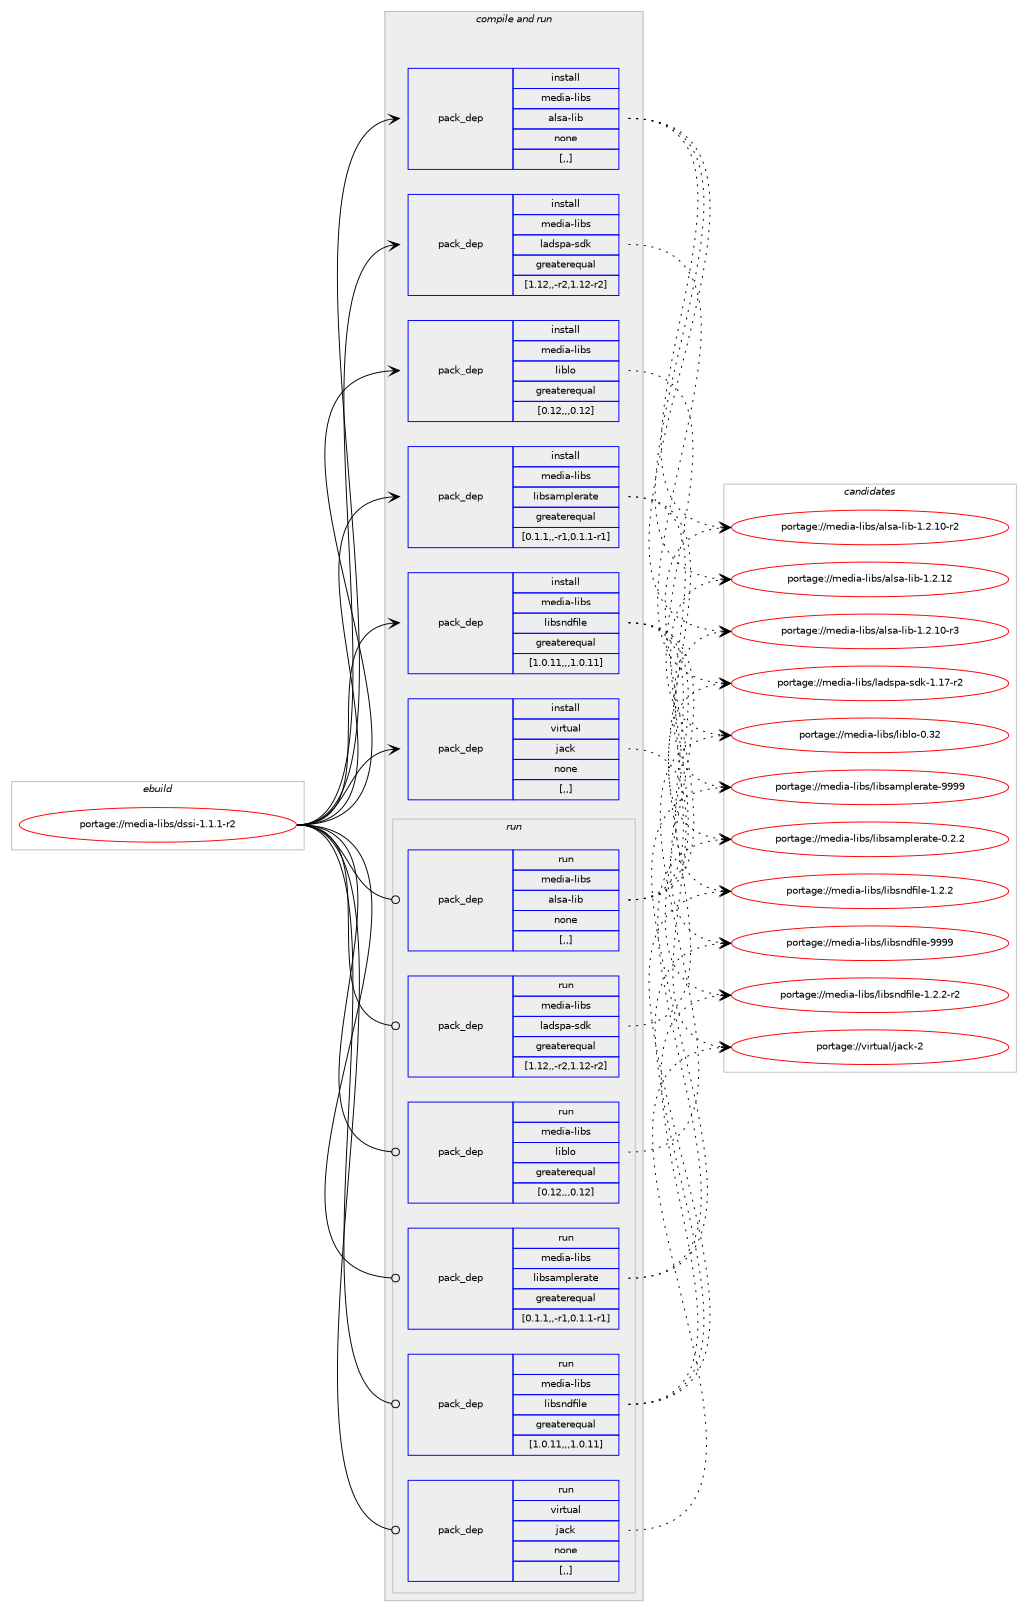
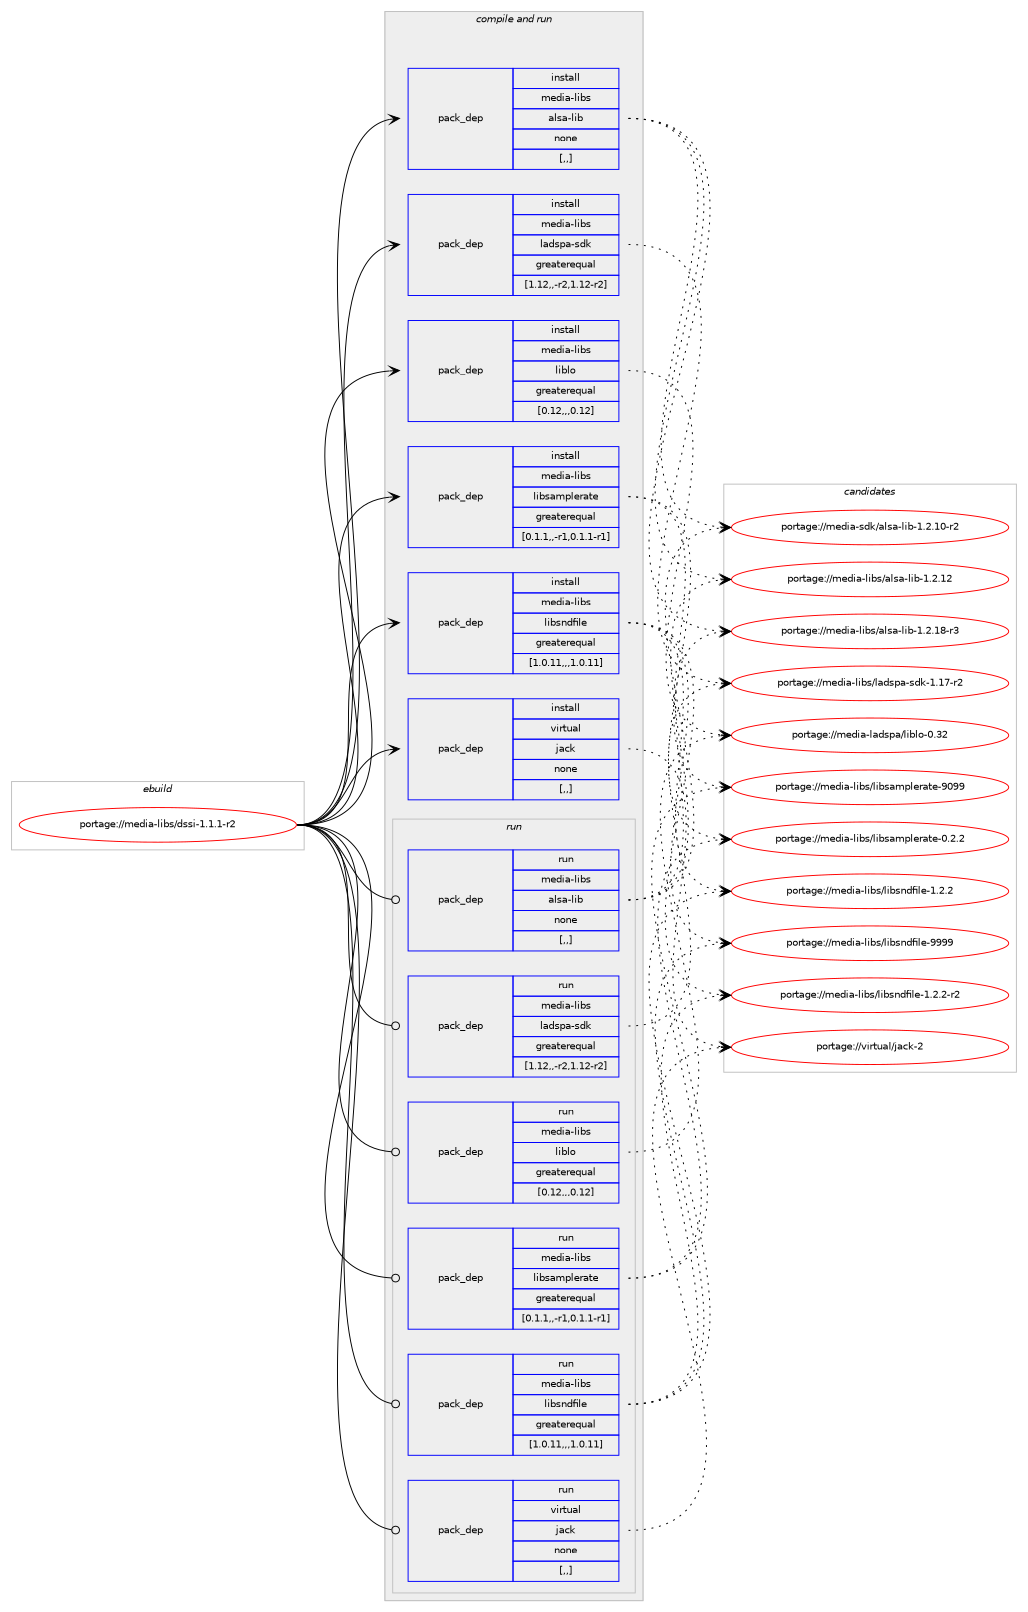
node "portage://media-libs/alsa-lib-1.2.10-r2": label "portage://media-libs/alsa-lib-1.2.10-r2" -> "portage://media-sdk/alsa-lib-1.2.10-r2"
node "portage://media-libs/alsa-lib-1.2.10-r3": label "portage://media-libs/alsa-lib-1.2.10-r3" -> "portage://media-libs/alsa-lib-1.2.18-r3"
node "portage://media-libs/liblo-0.32": label "portage://media-libs/liblo-0.32" -> "portage://media-ladspa/liblo-0.32"
node "portage://media-libs/libsamplerate-9999": label "portage://media-libs/libsamplerate-9999" -> "portage://media-libs/libsamplerate-9099"
